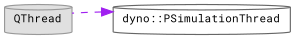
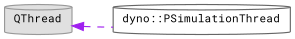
edge "QThread" -> "dyno::PSimulationThread": reversed
